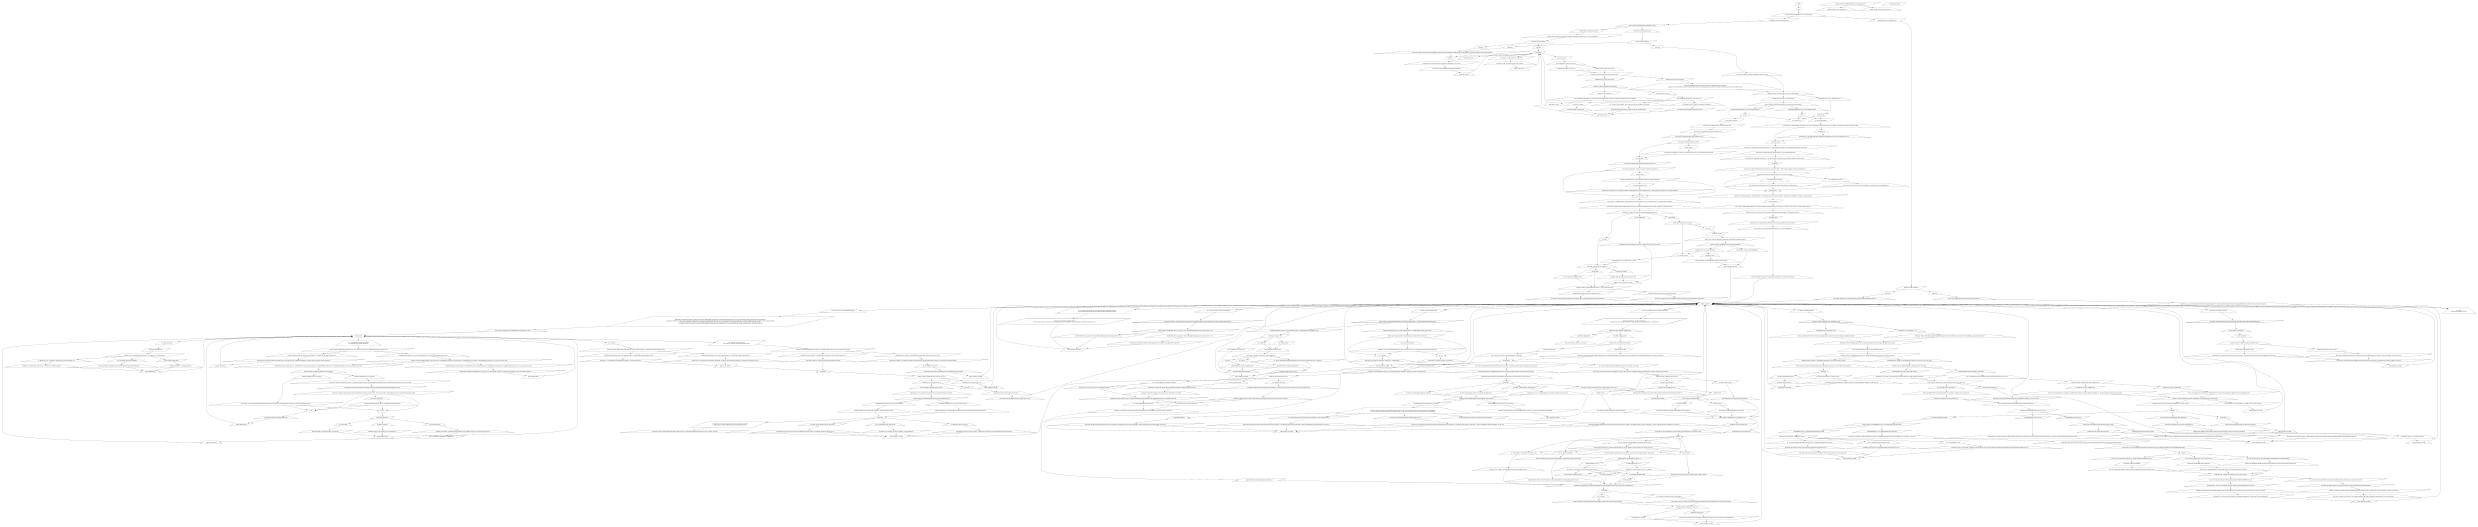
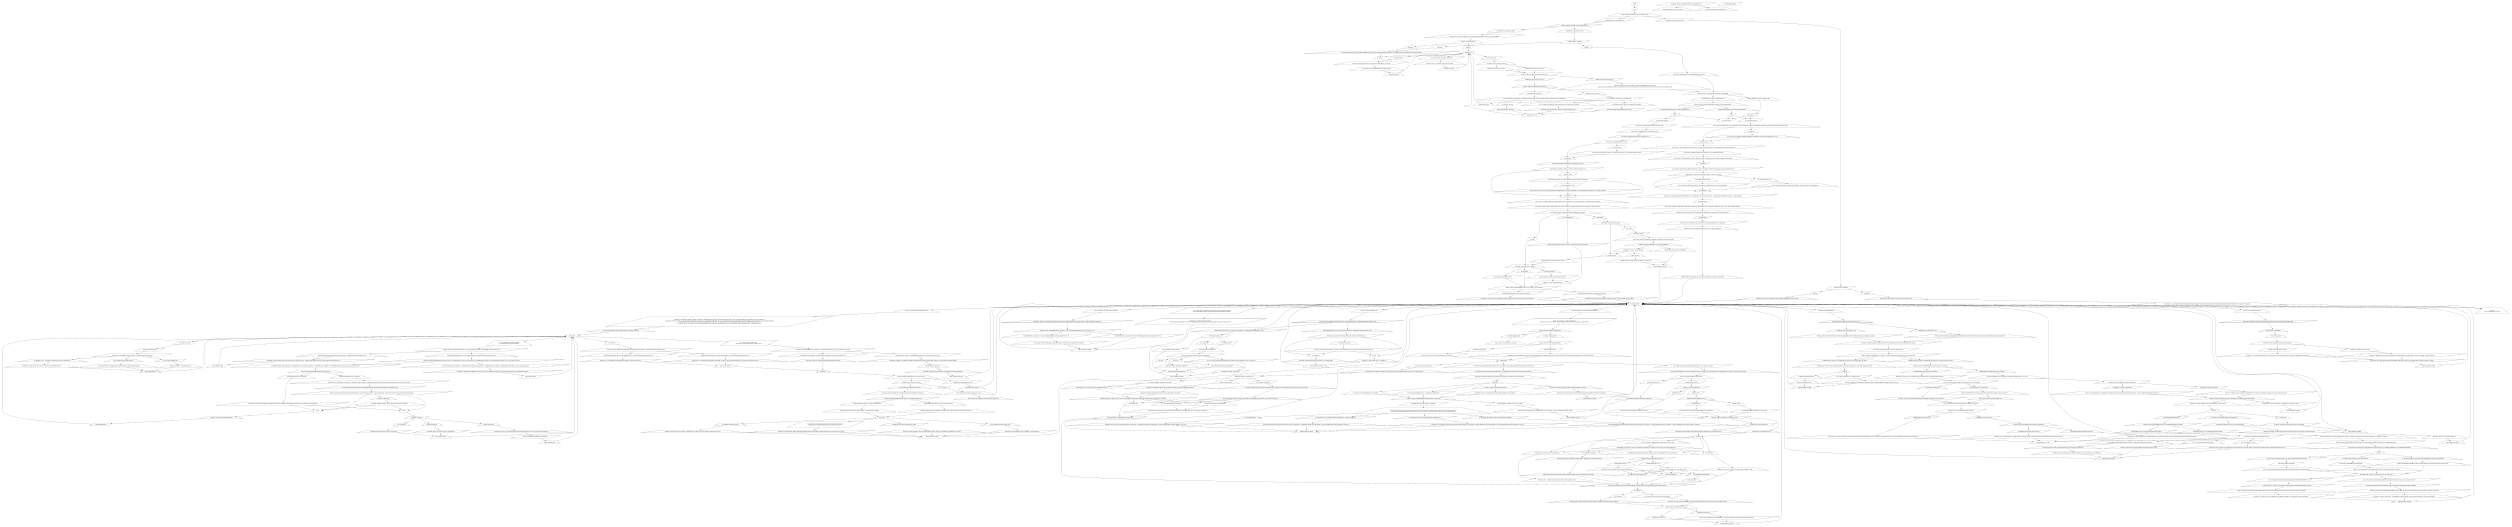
node "You: Nod thoughtfully.": added
